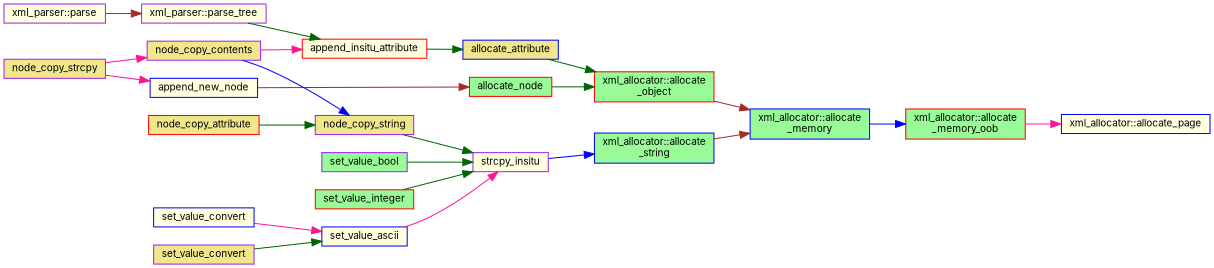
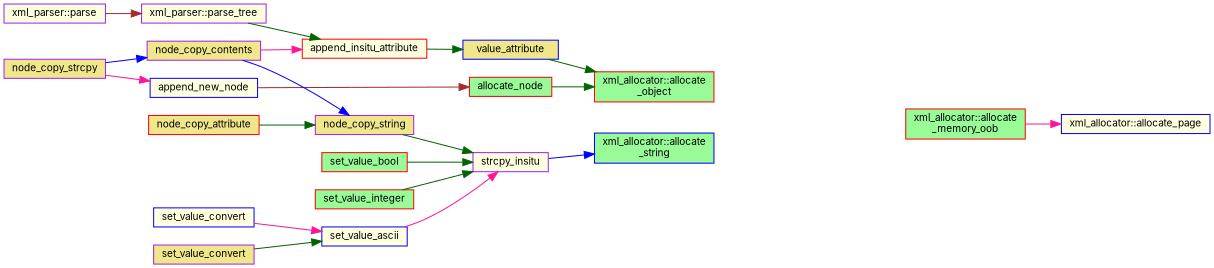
node "allocate_attribute": label "allocate_attribute" -> "value_attribute"
edge "node_copy_strcpy" -> "node_copy_contents": color deeppink -> blue
node "xml_allocator::allocate _memory": removed
node "set_value_bool": color purple -> red
